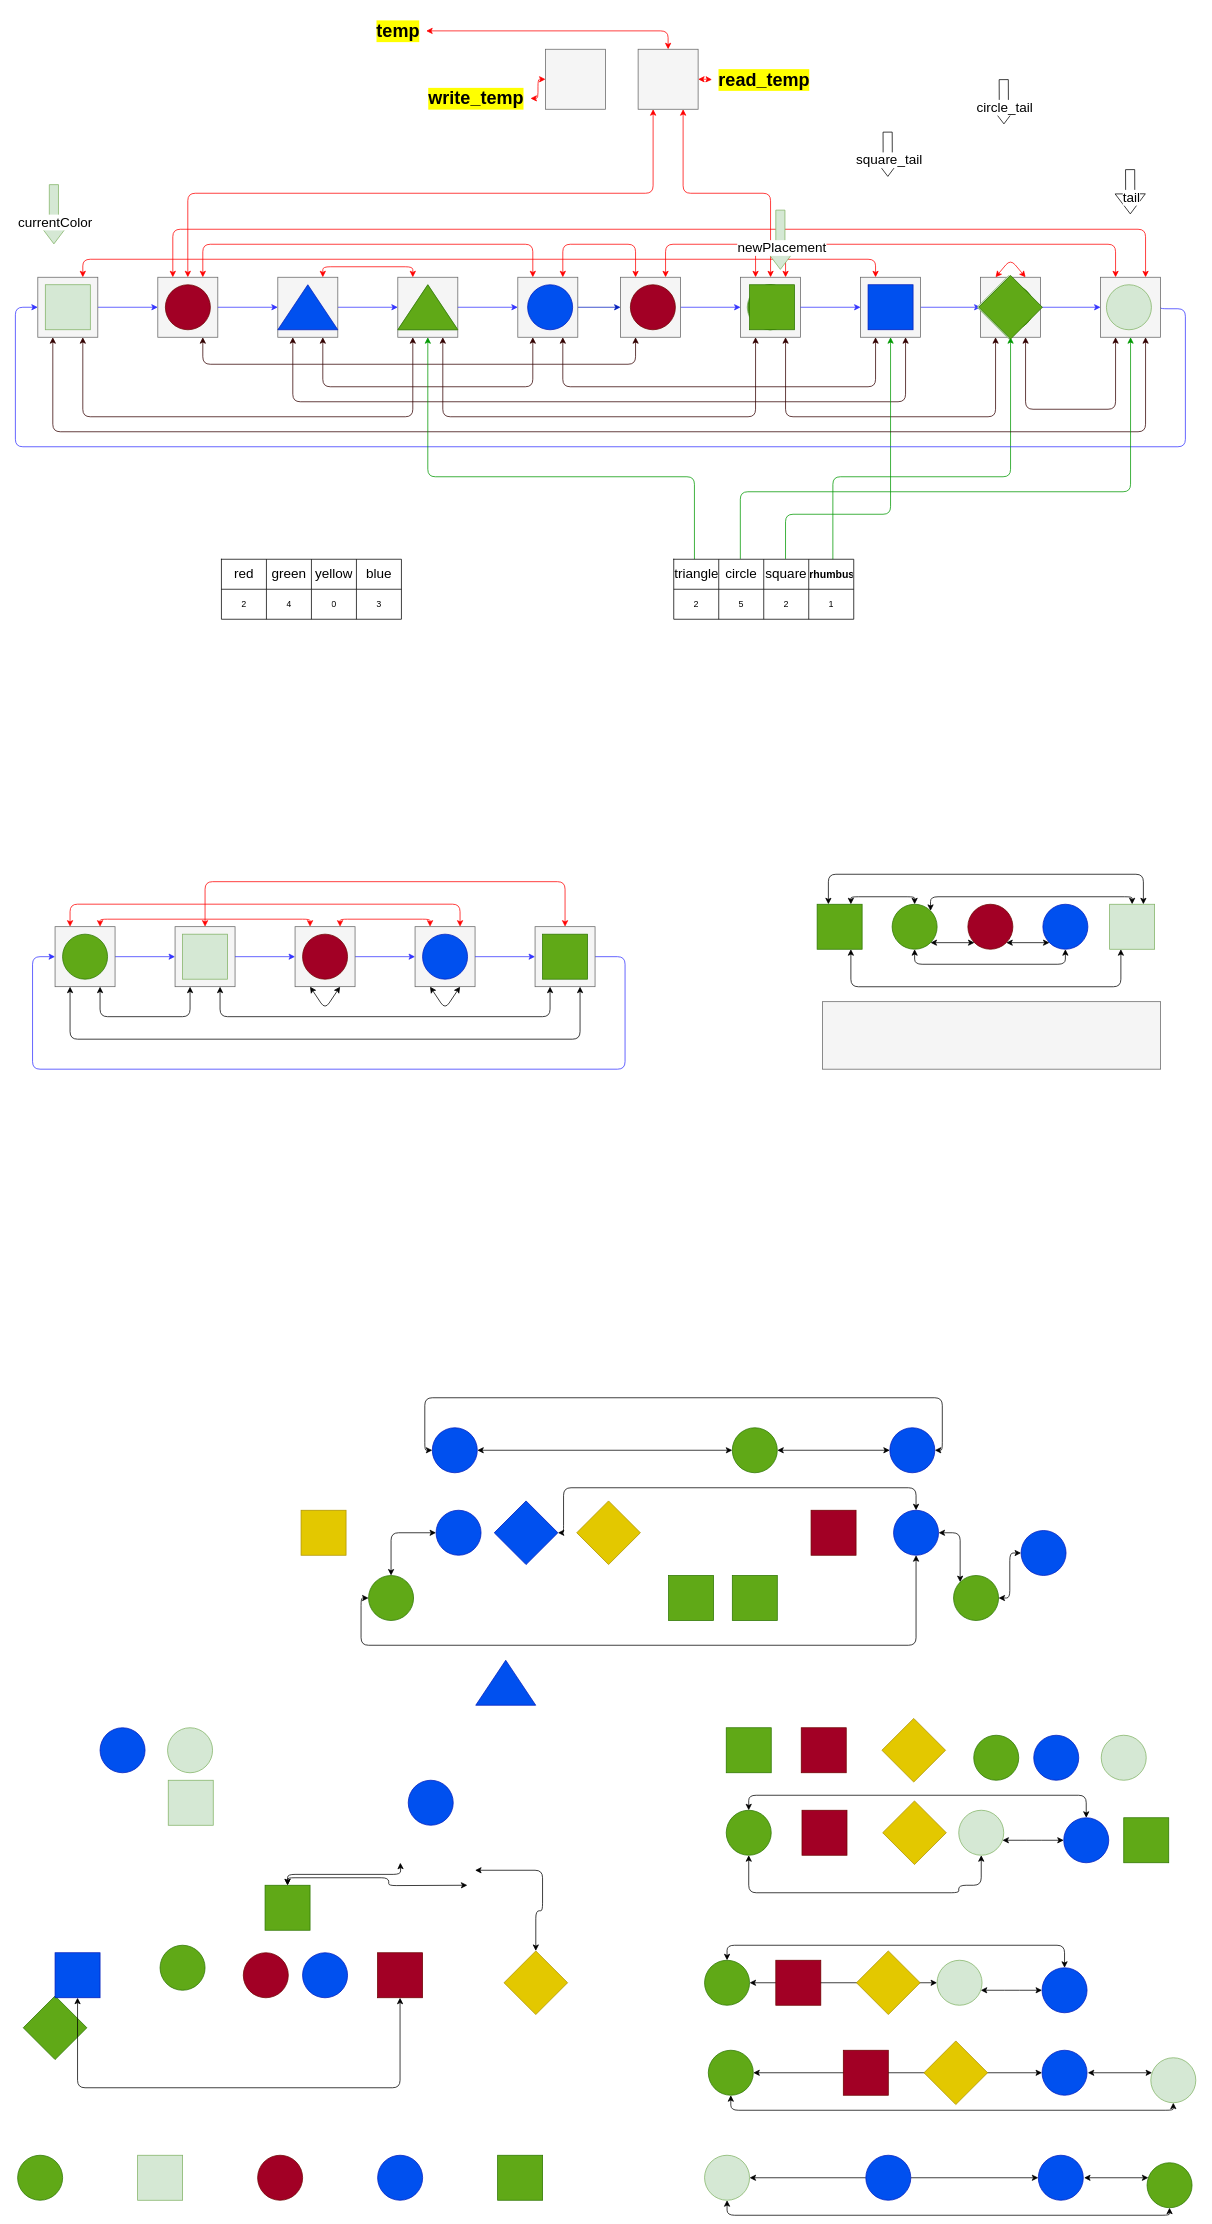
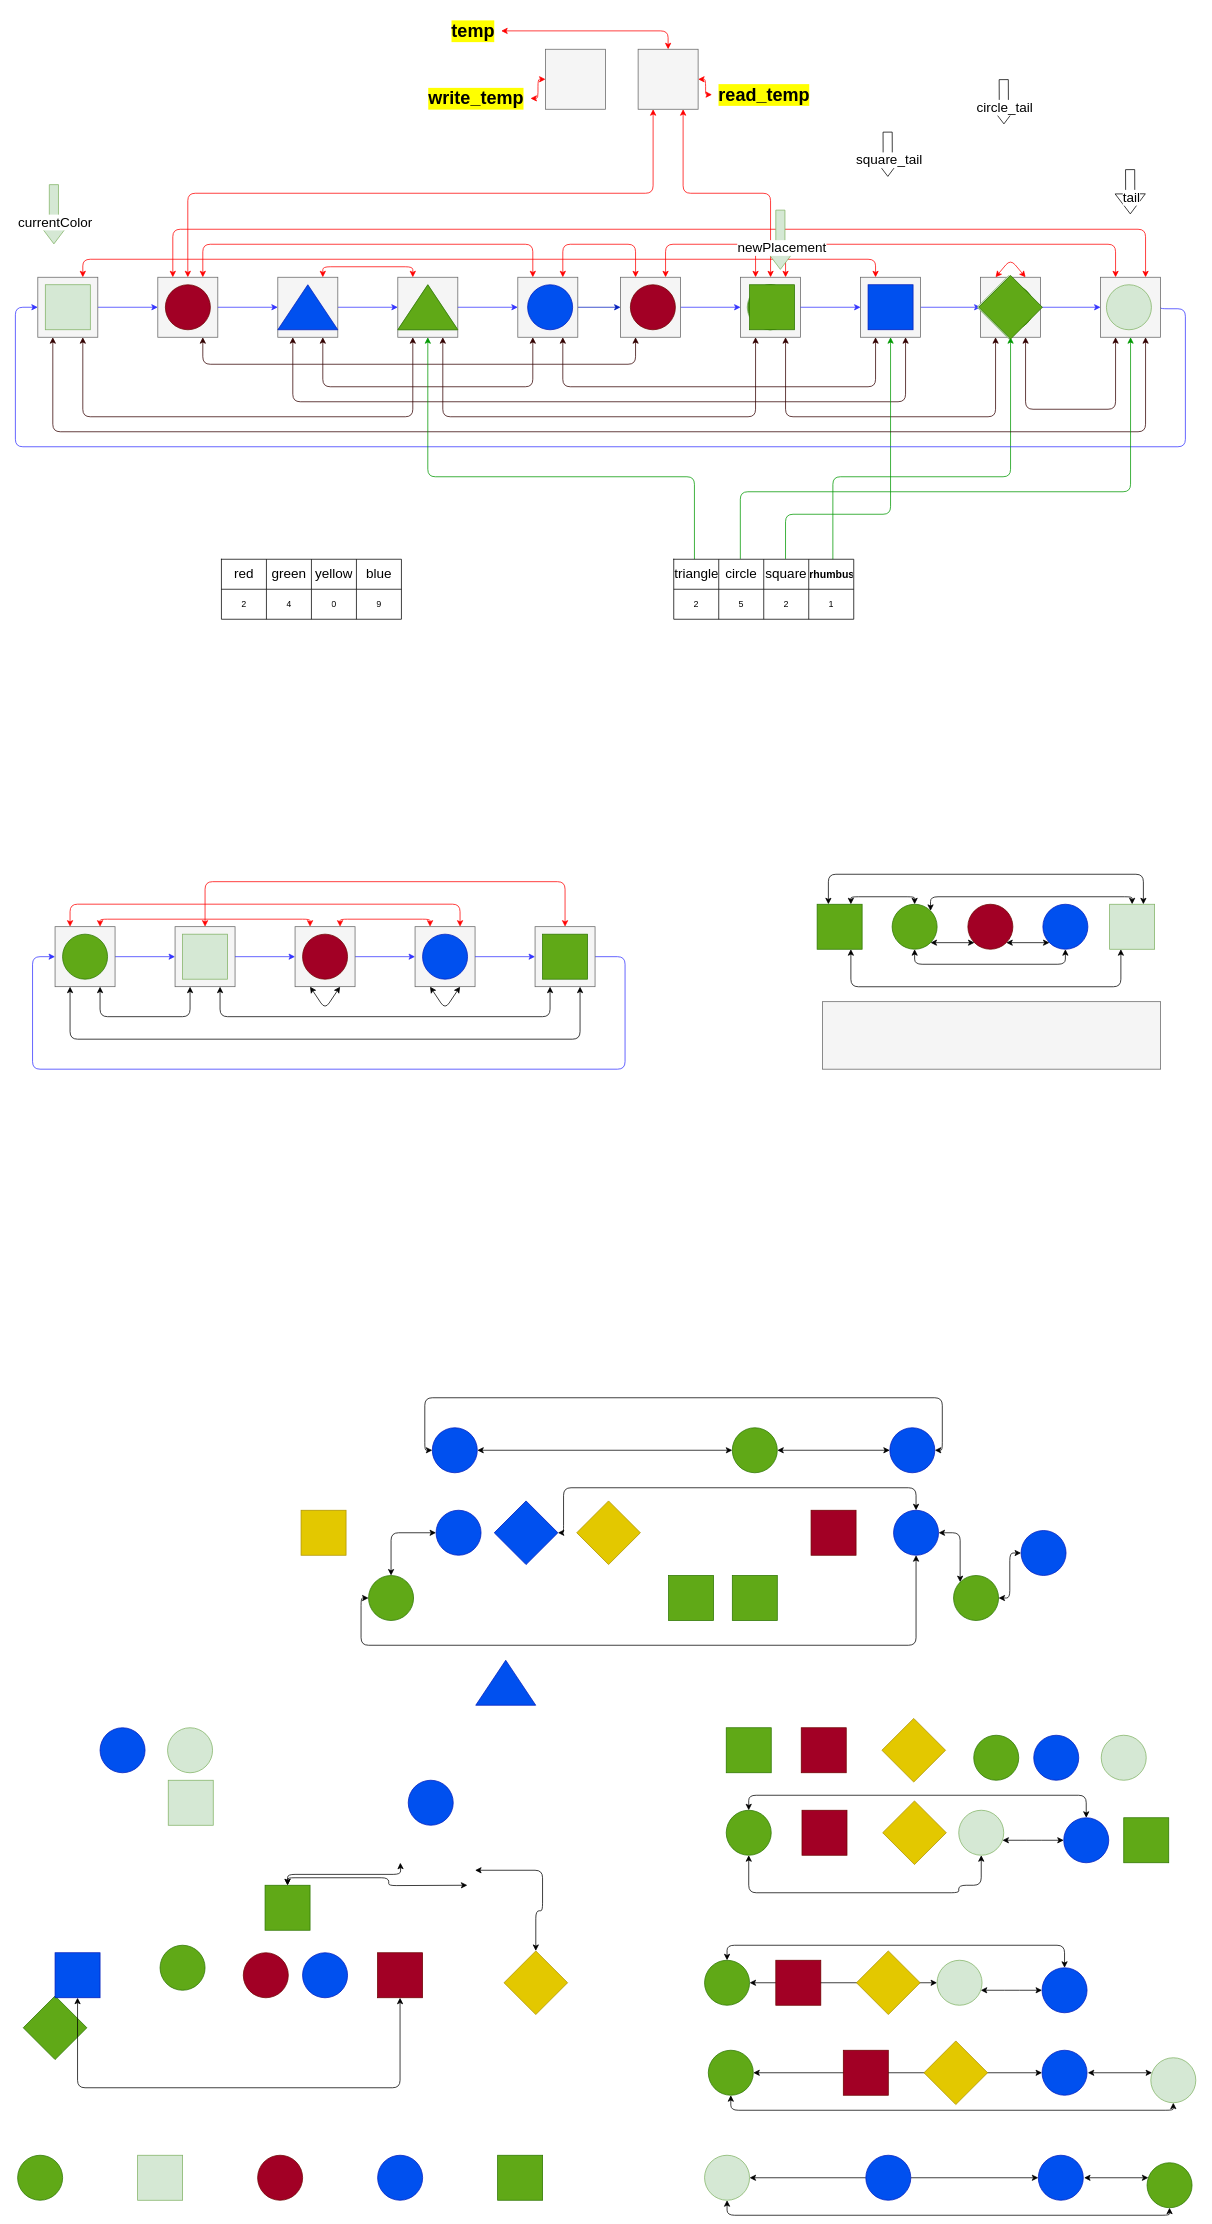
node "temp": moved (398, 31) -> (473, 31)
node "read_temp": moved (764, 80) -> (764, 95)
node "3": label "3" -> "9"
